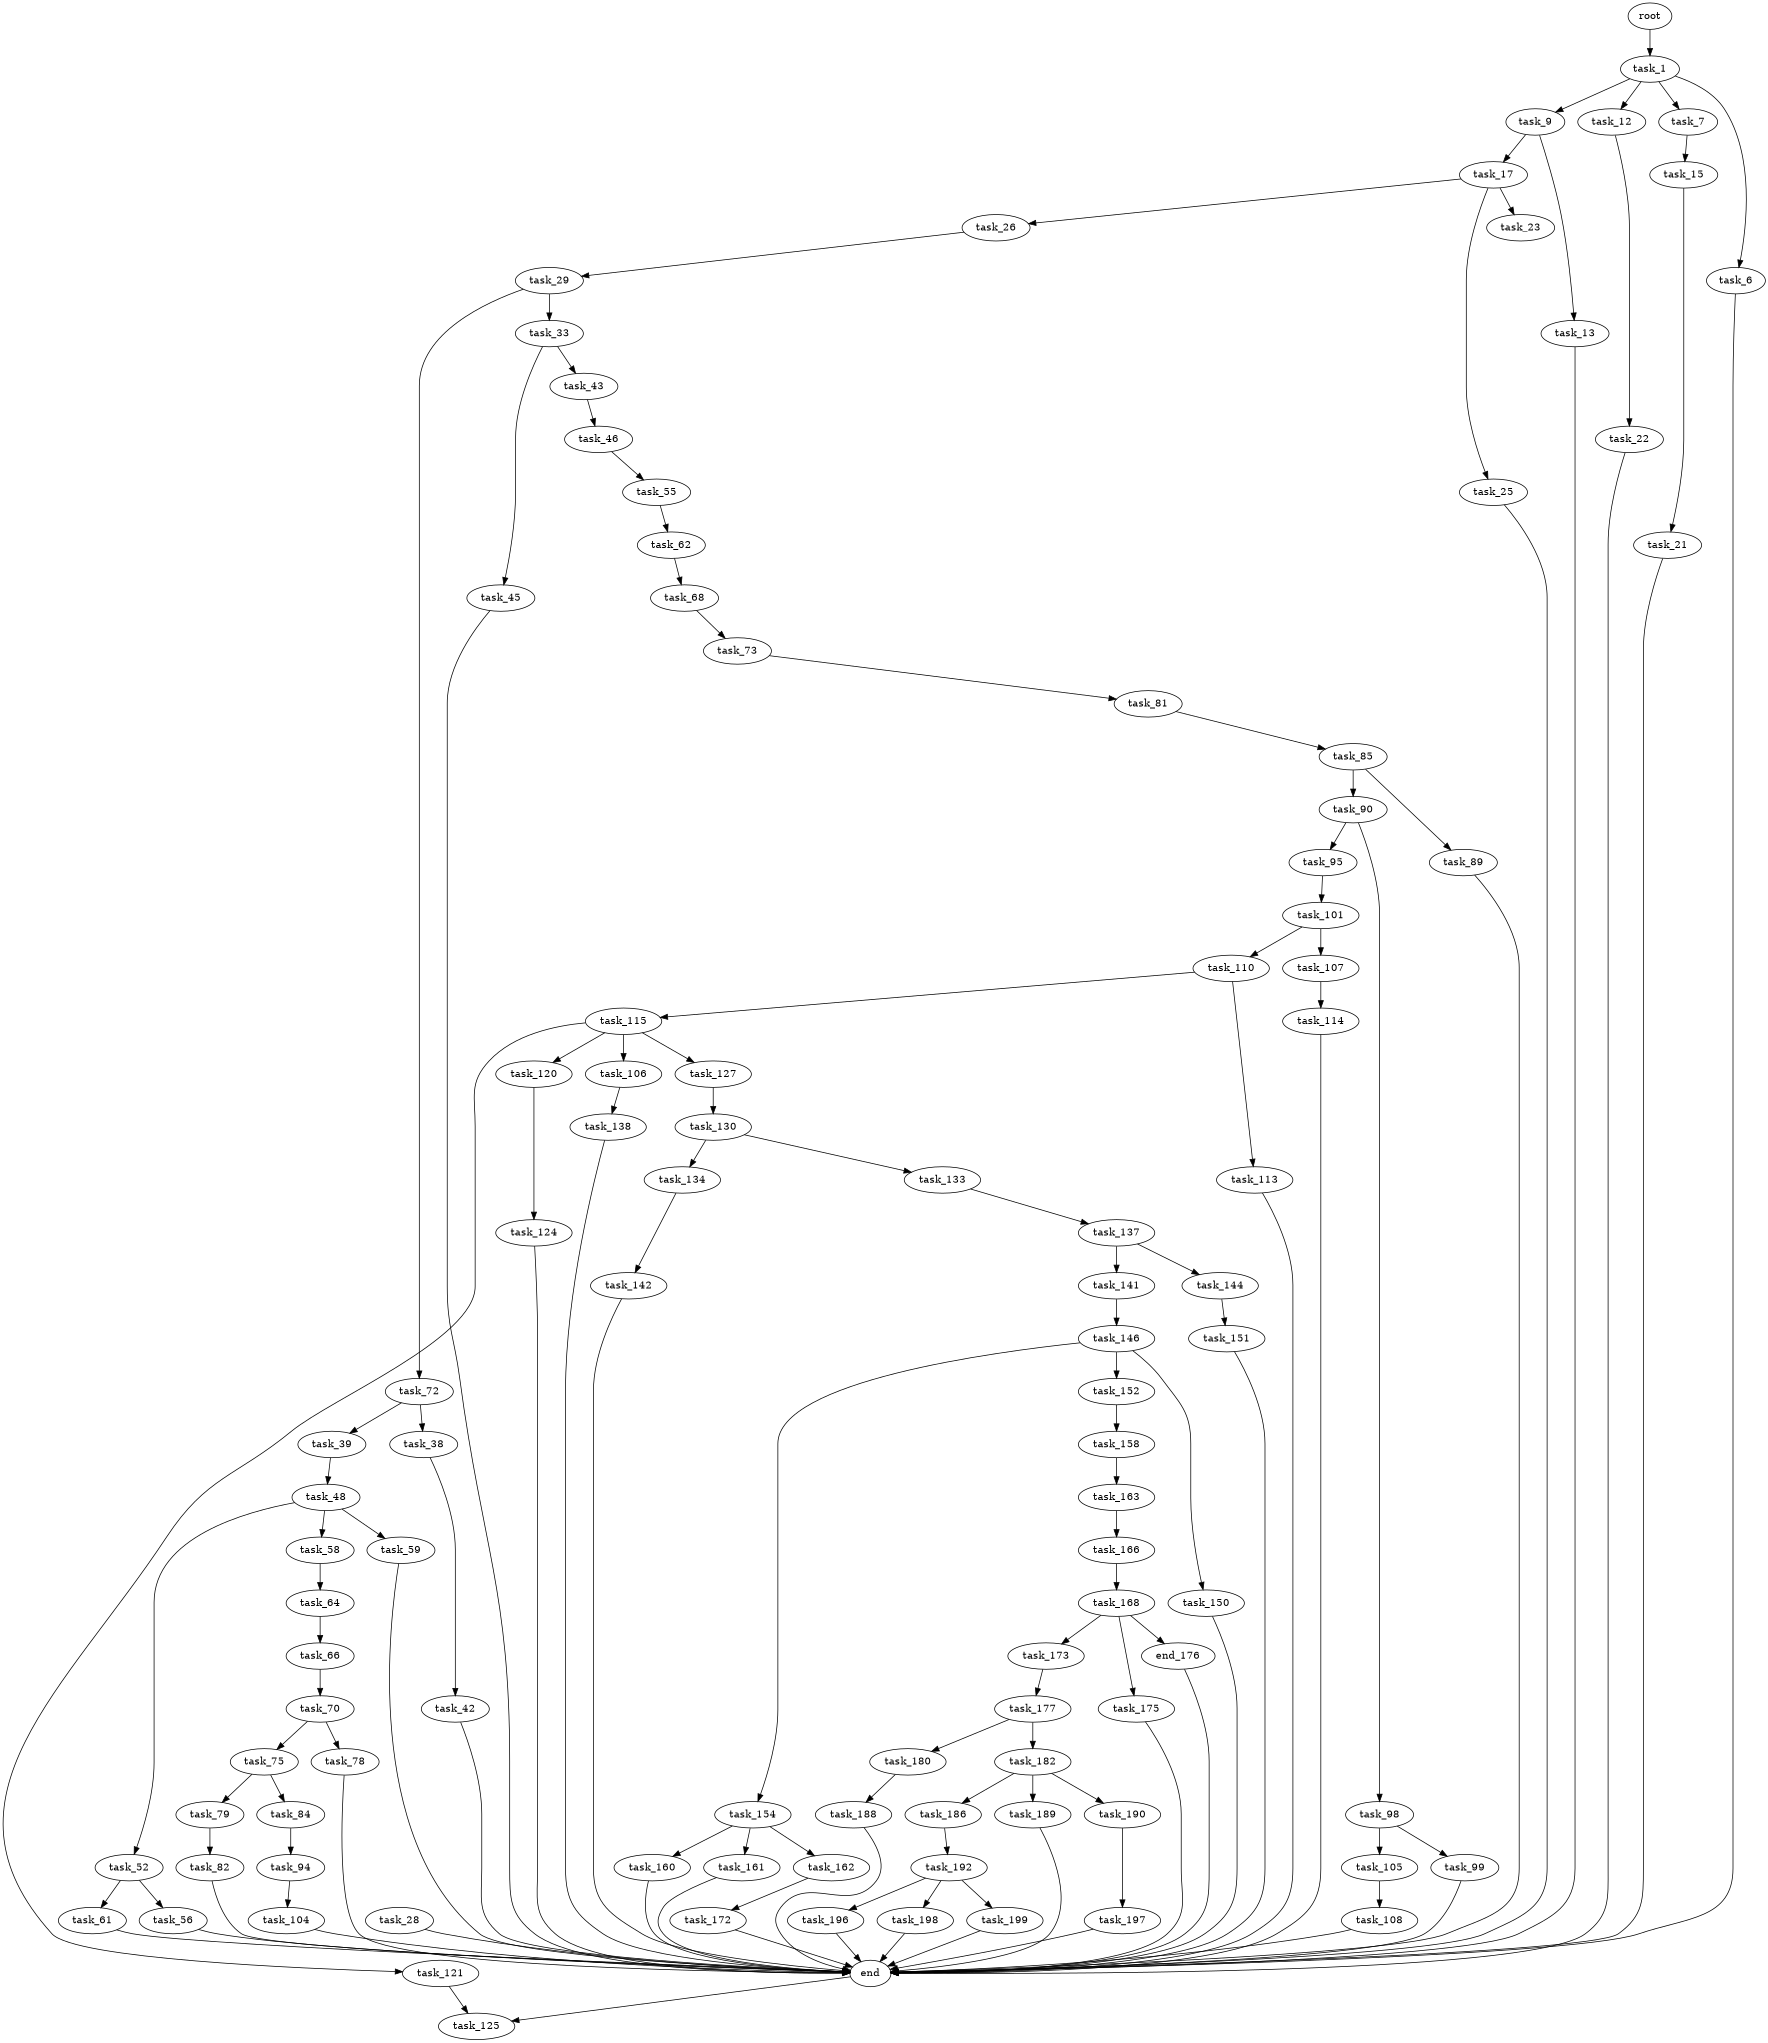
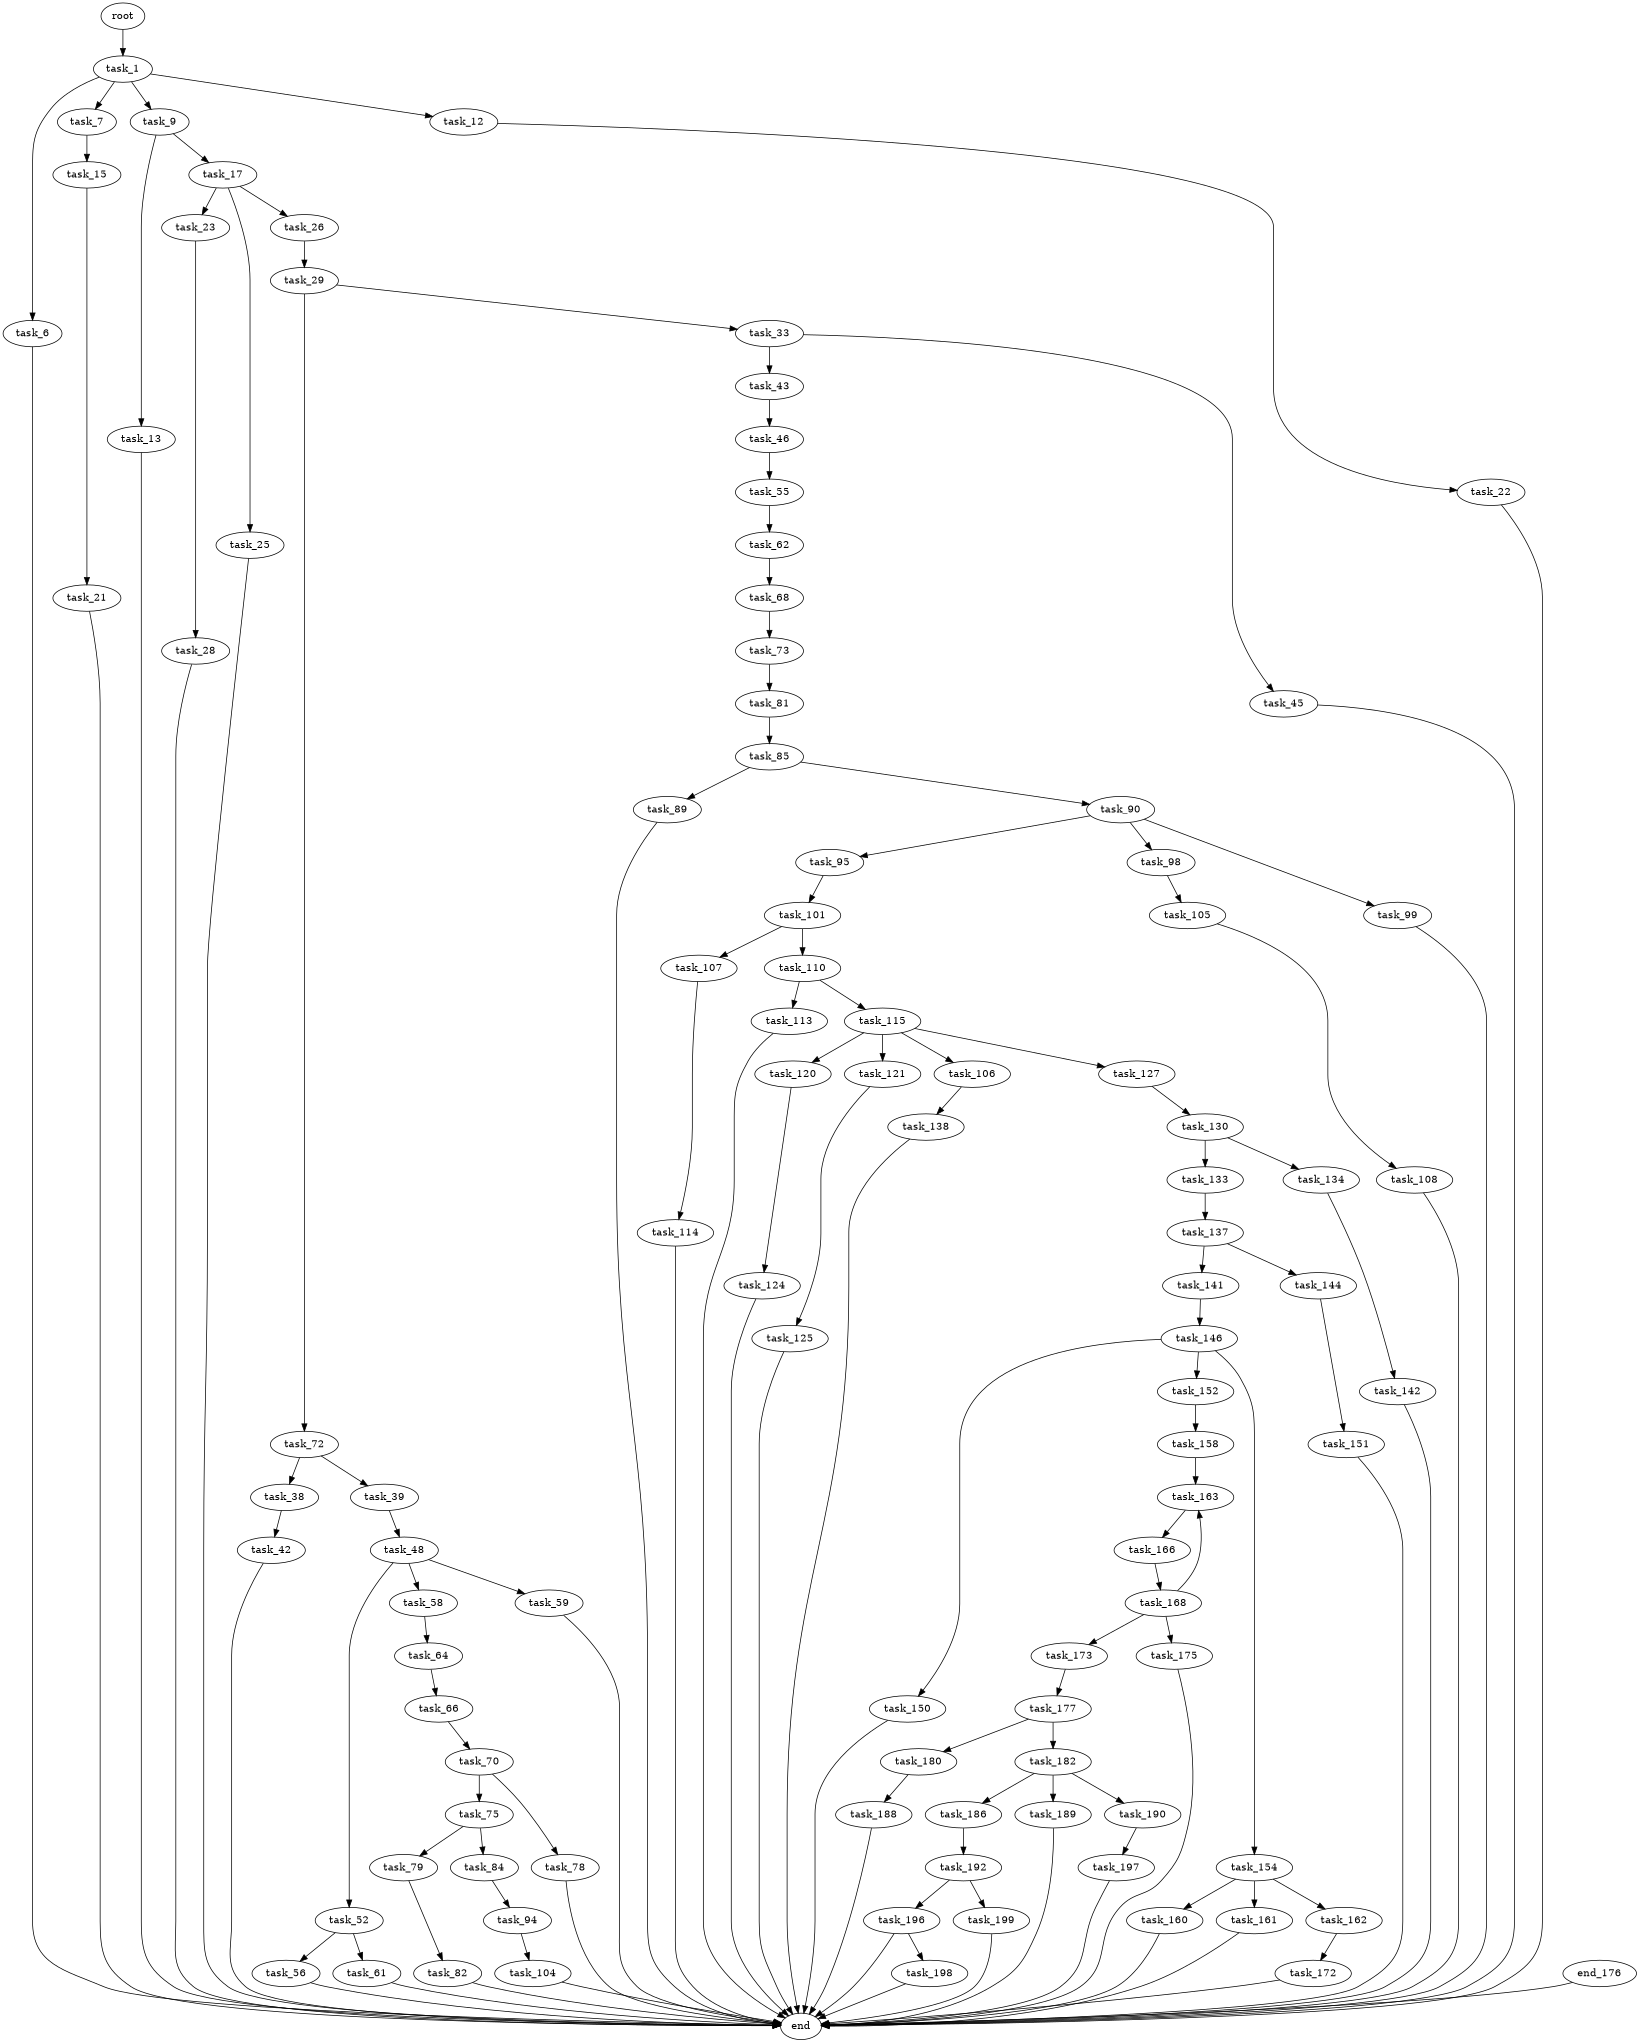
edge "task_23" -> "task_28": added
edge "task_168" -> "end_176": now "task_168" -> "task_163"
edge "task_98" -> "task_99": now "task_90" -> "task_99"
edge "task_192" -> "task_198": now "task_196" -> "task_198"
edge "end" -> "task_125": reversed
